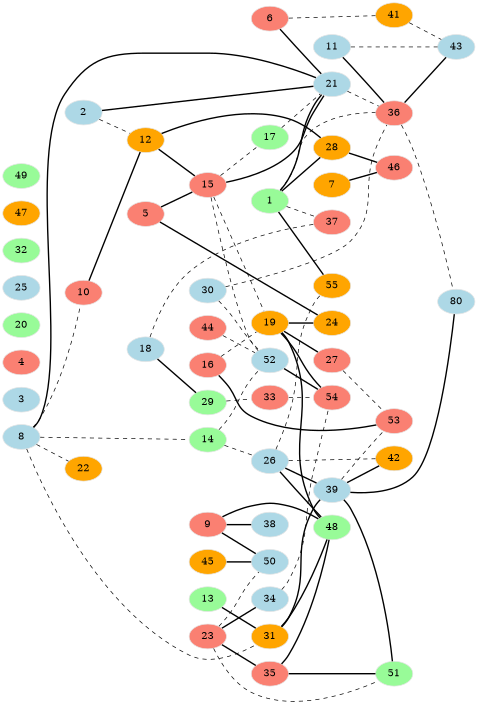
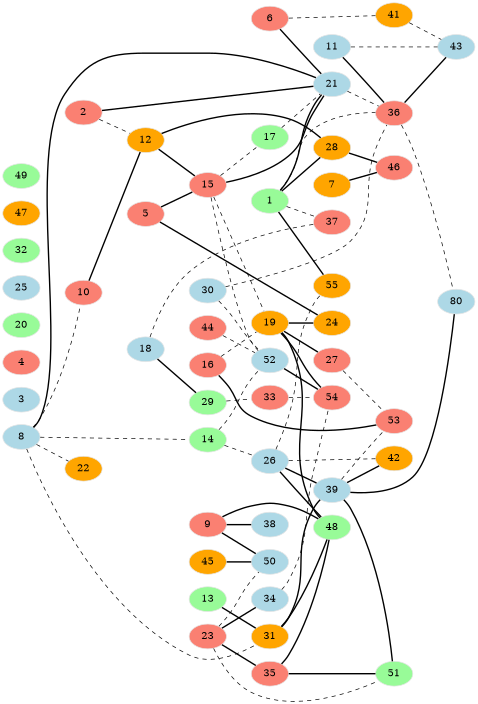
node "2": fillcolor lightblue -> salmon
